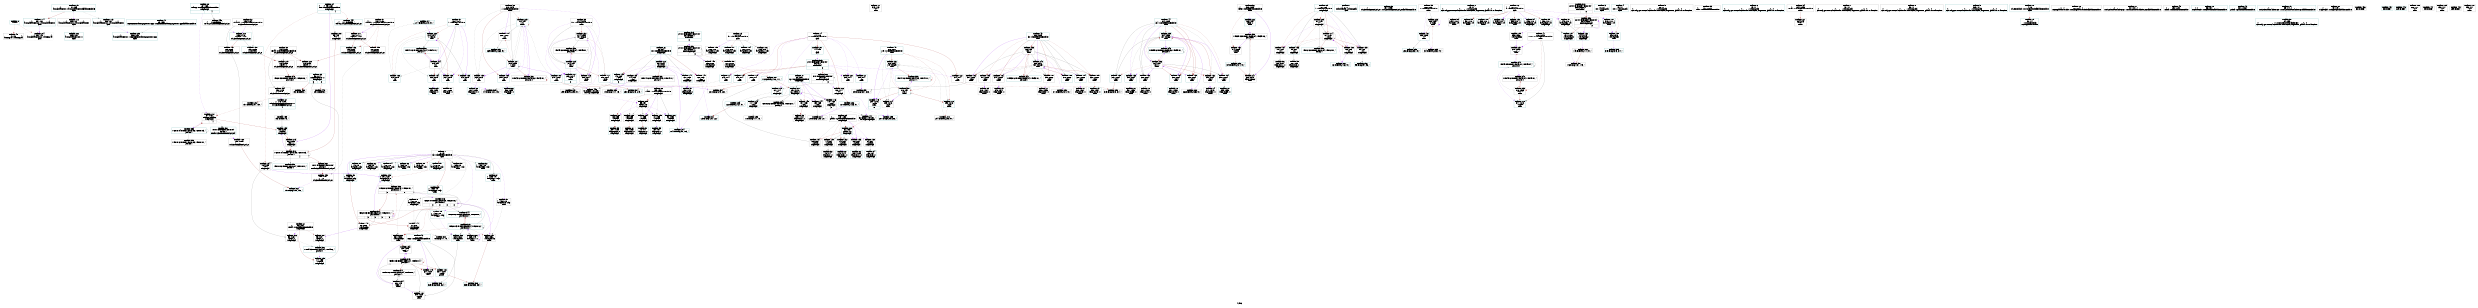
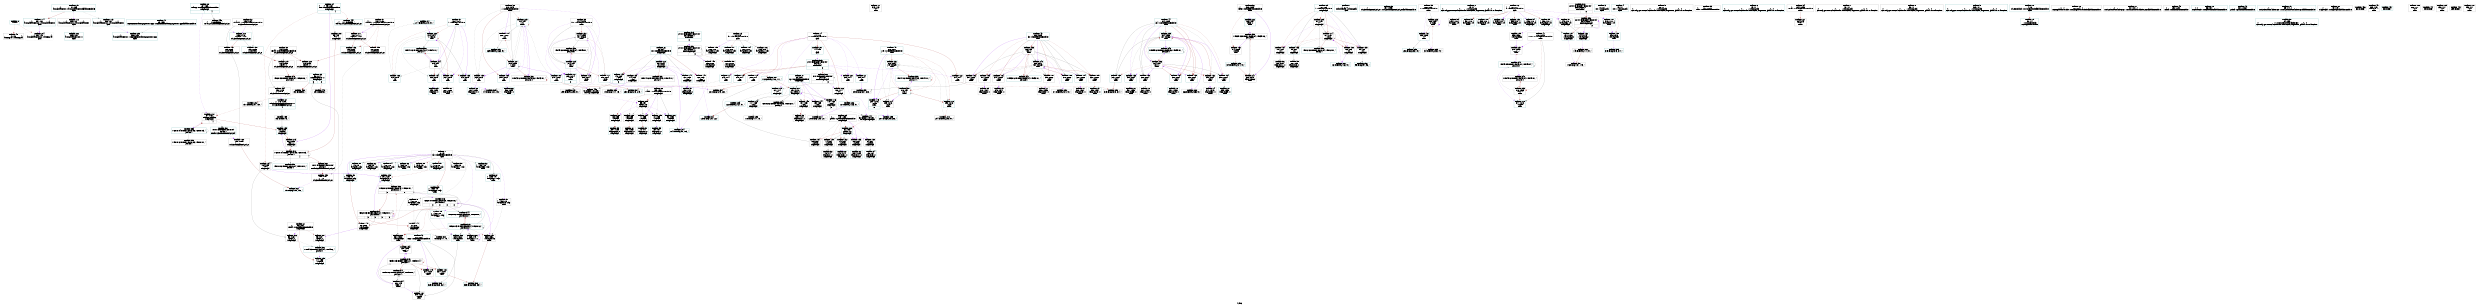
node "NodeID: 49": added
node "NodeID: 440": removed
node "NodeID: 180": text "global" -> "main"
